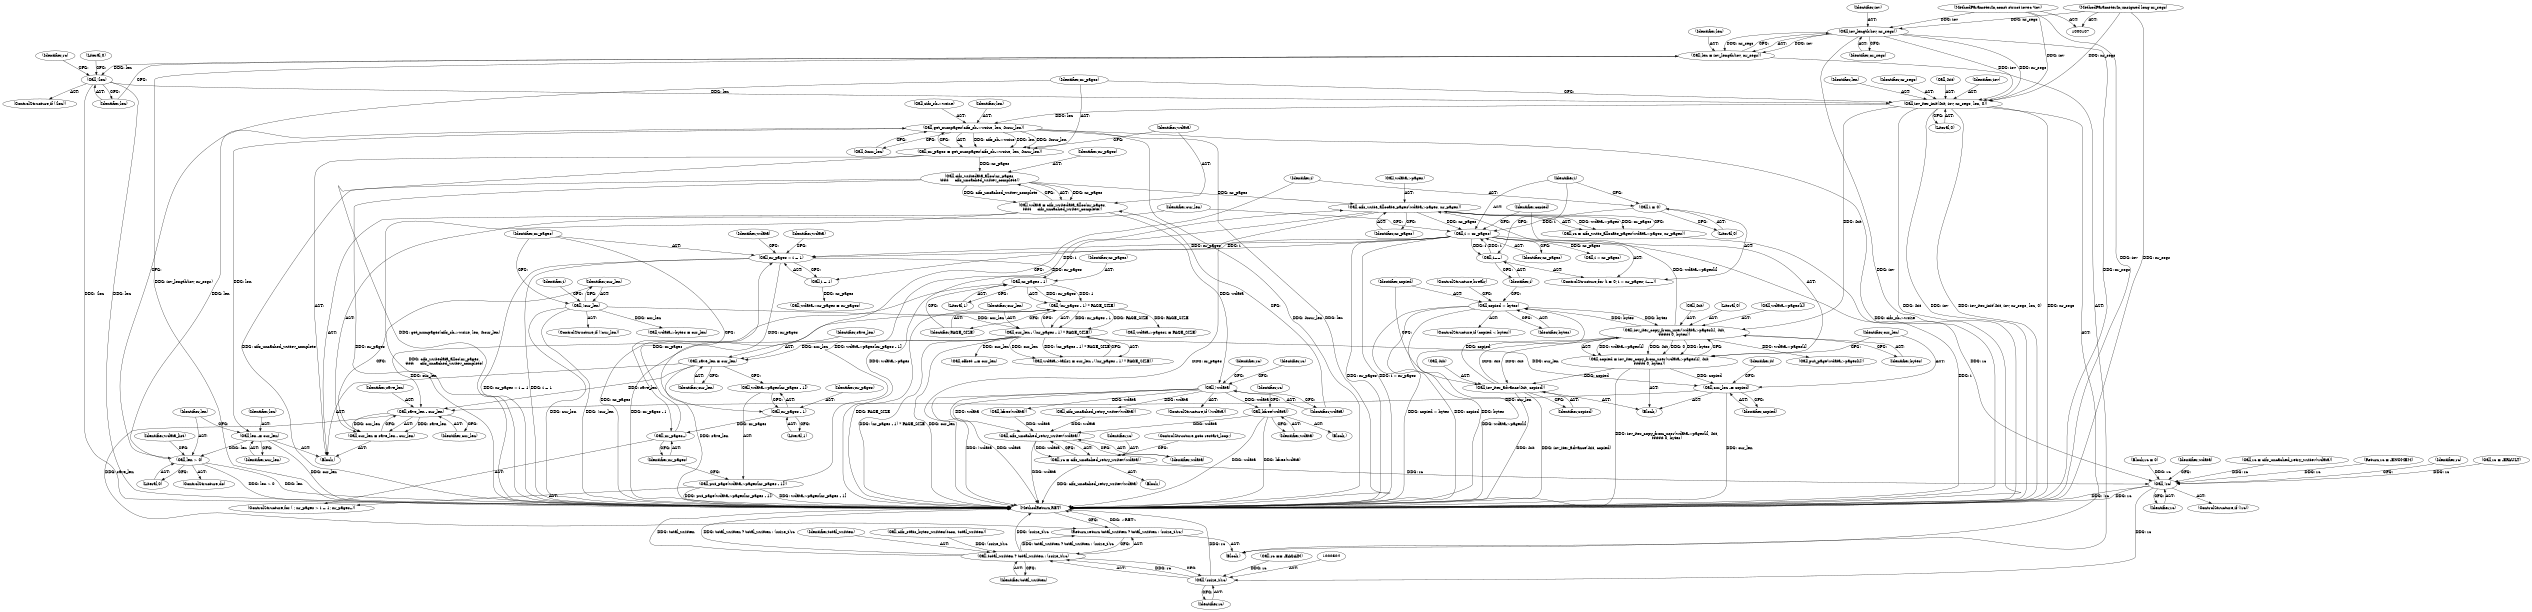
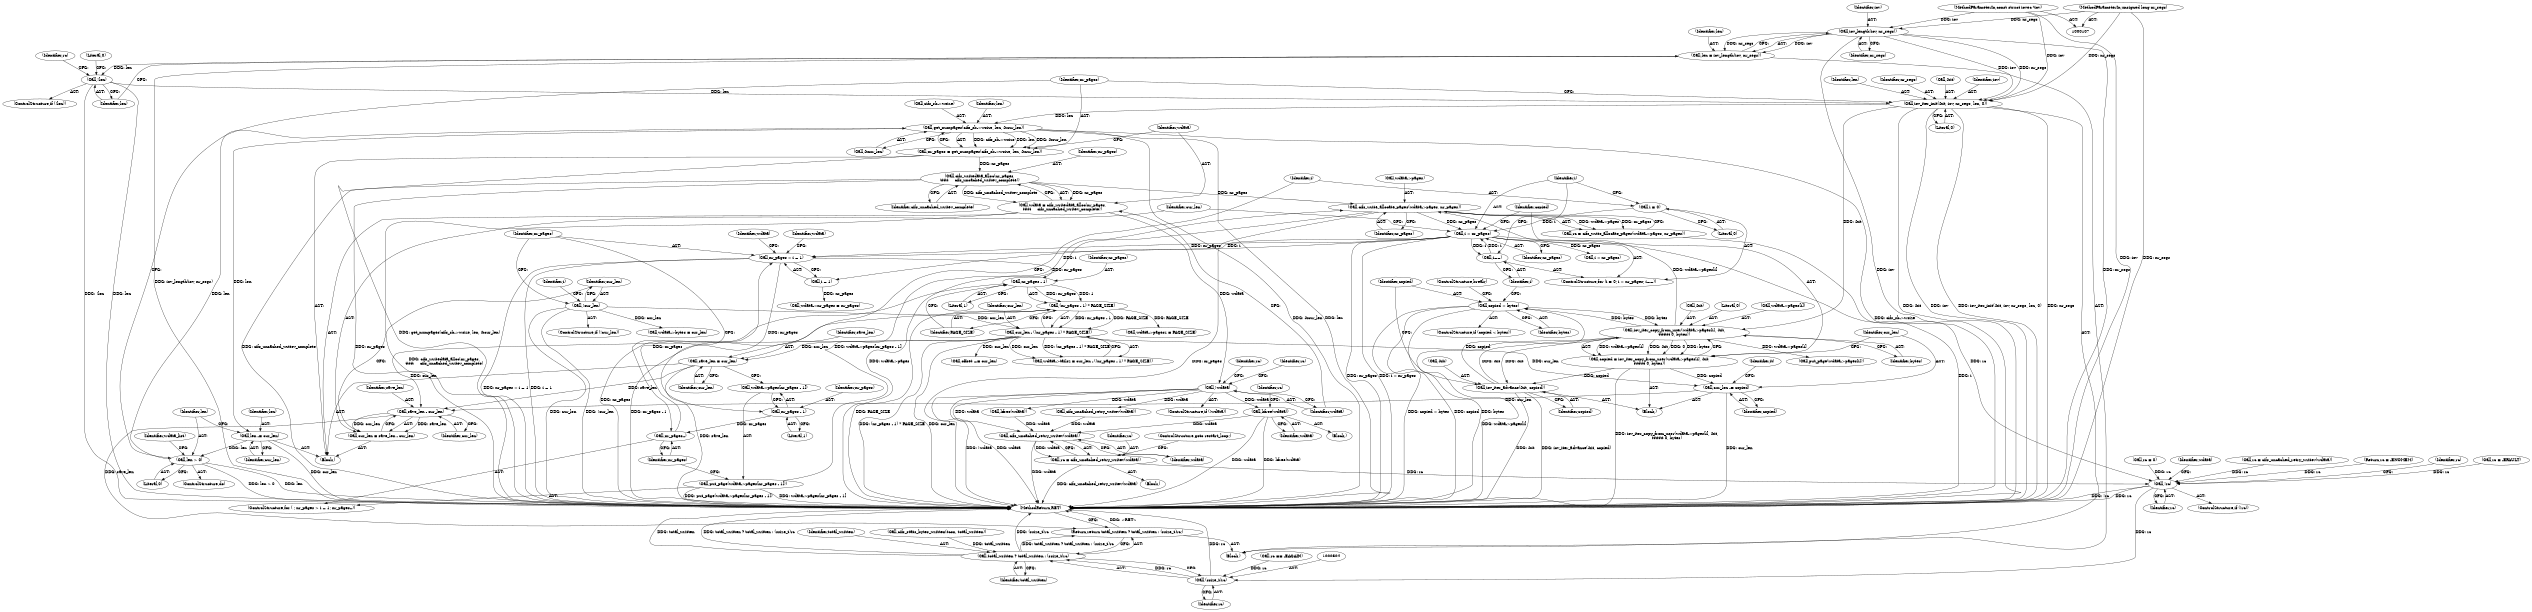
edge "(Call,&cur_len)" -> "(Call,get_numpages(cifs_sb->wsize, len, &cur_len))": label "CFG: " -> "AST: "
node "(Identifier,cifs_uncached_writev_complete)": added
node "(Block,rc = 0)": label "(Block,rc = 0)" -> "(Call,rc = 0)"
edge "(Call,cifs_stats_bytes_written(tcon, total_written))" -> "(Call,total_written ? total_written : (ssize_t)rc)": label "DDG: (ssize_t)rc" -> "DDG: total_written"
